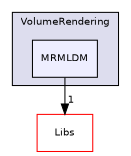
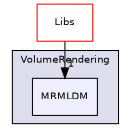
edge "MRMLDM" -> "Libs": reversed
